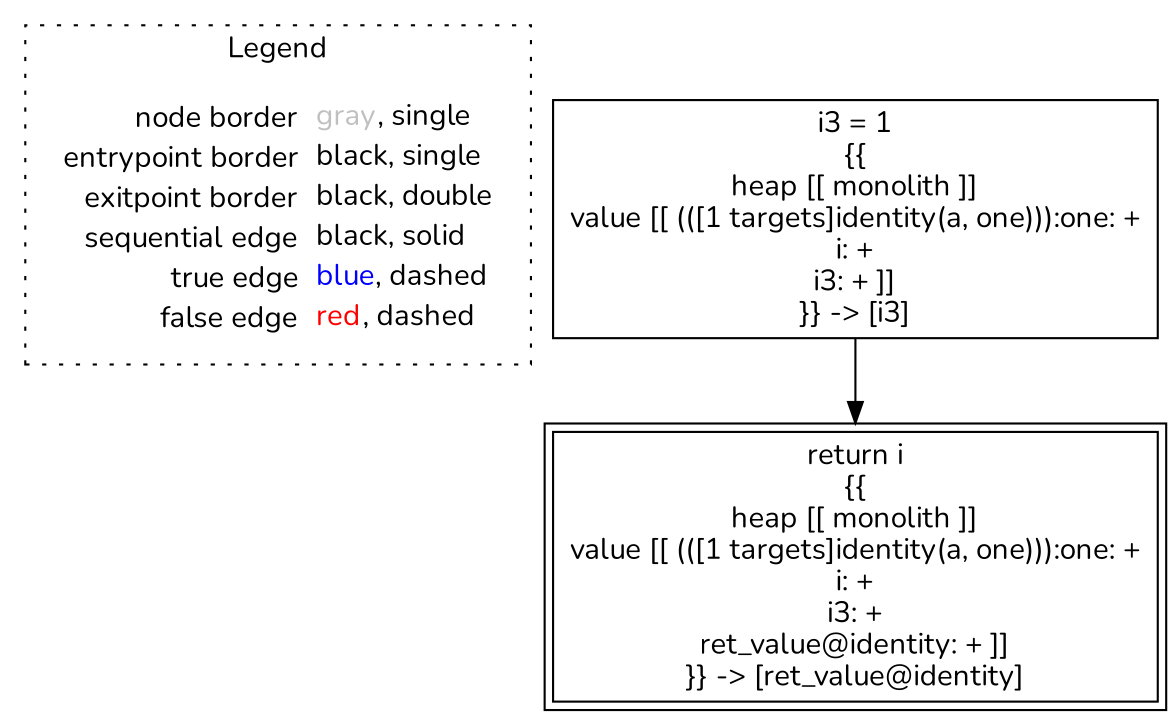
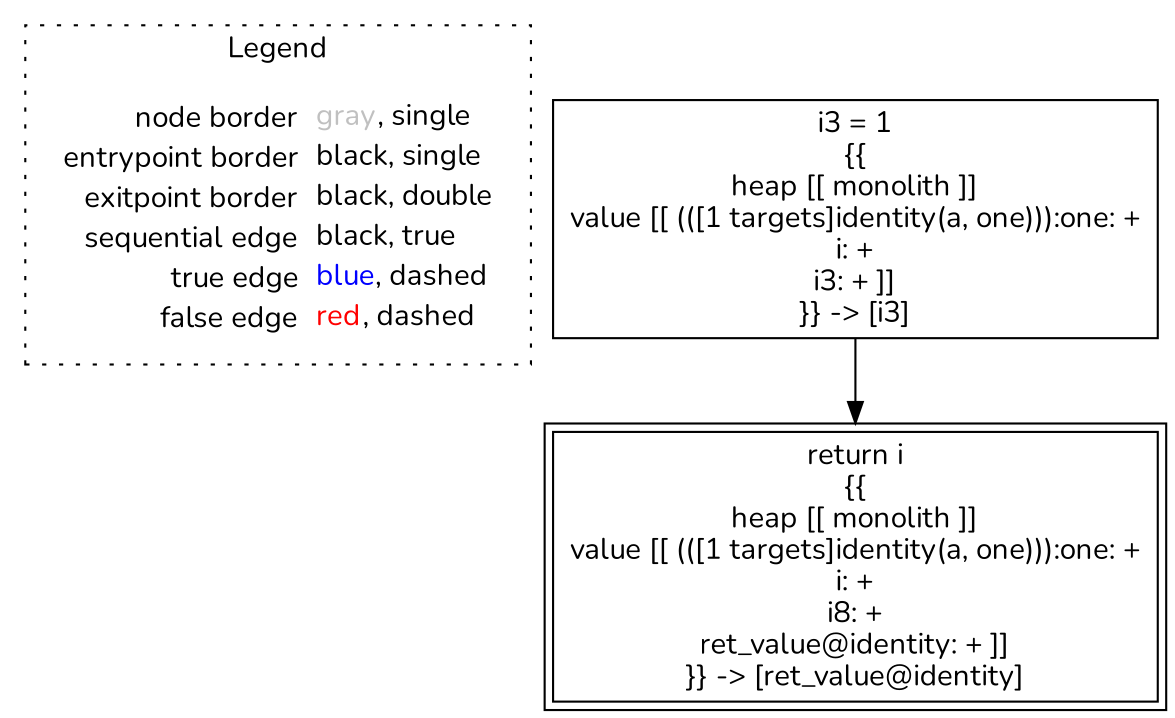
node "node border": text ", solid" -> ", true"
node "return i": text "i3: +" -> "i8: +"
